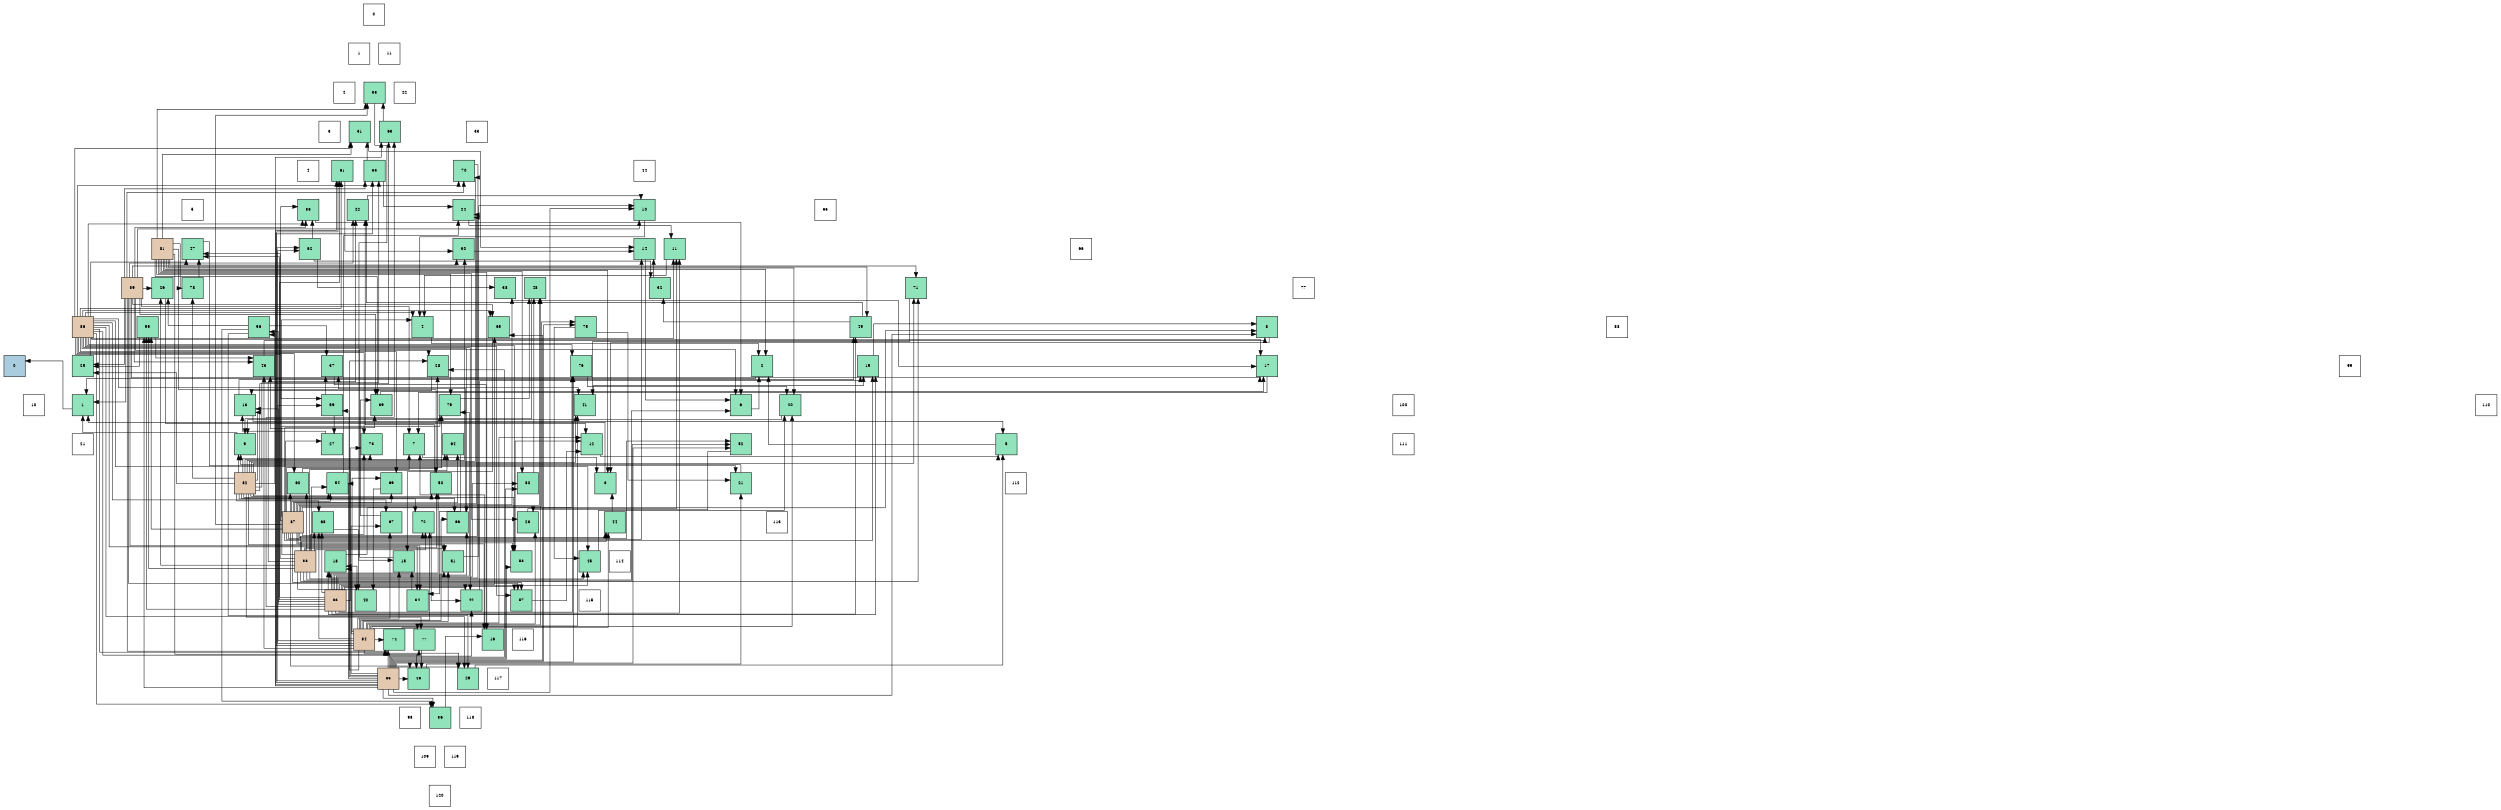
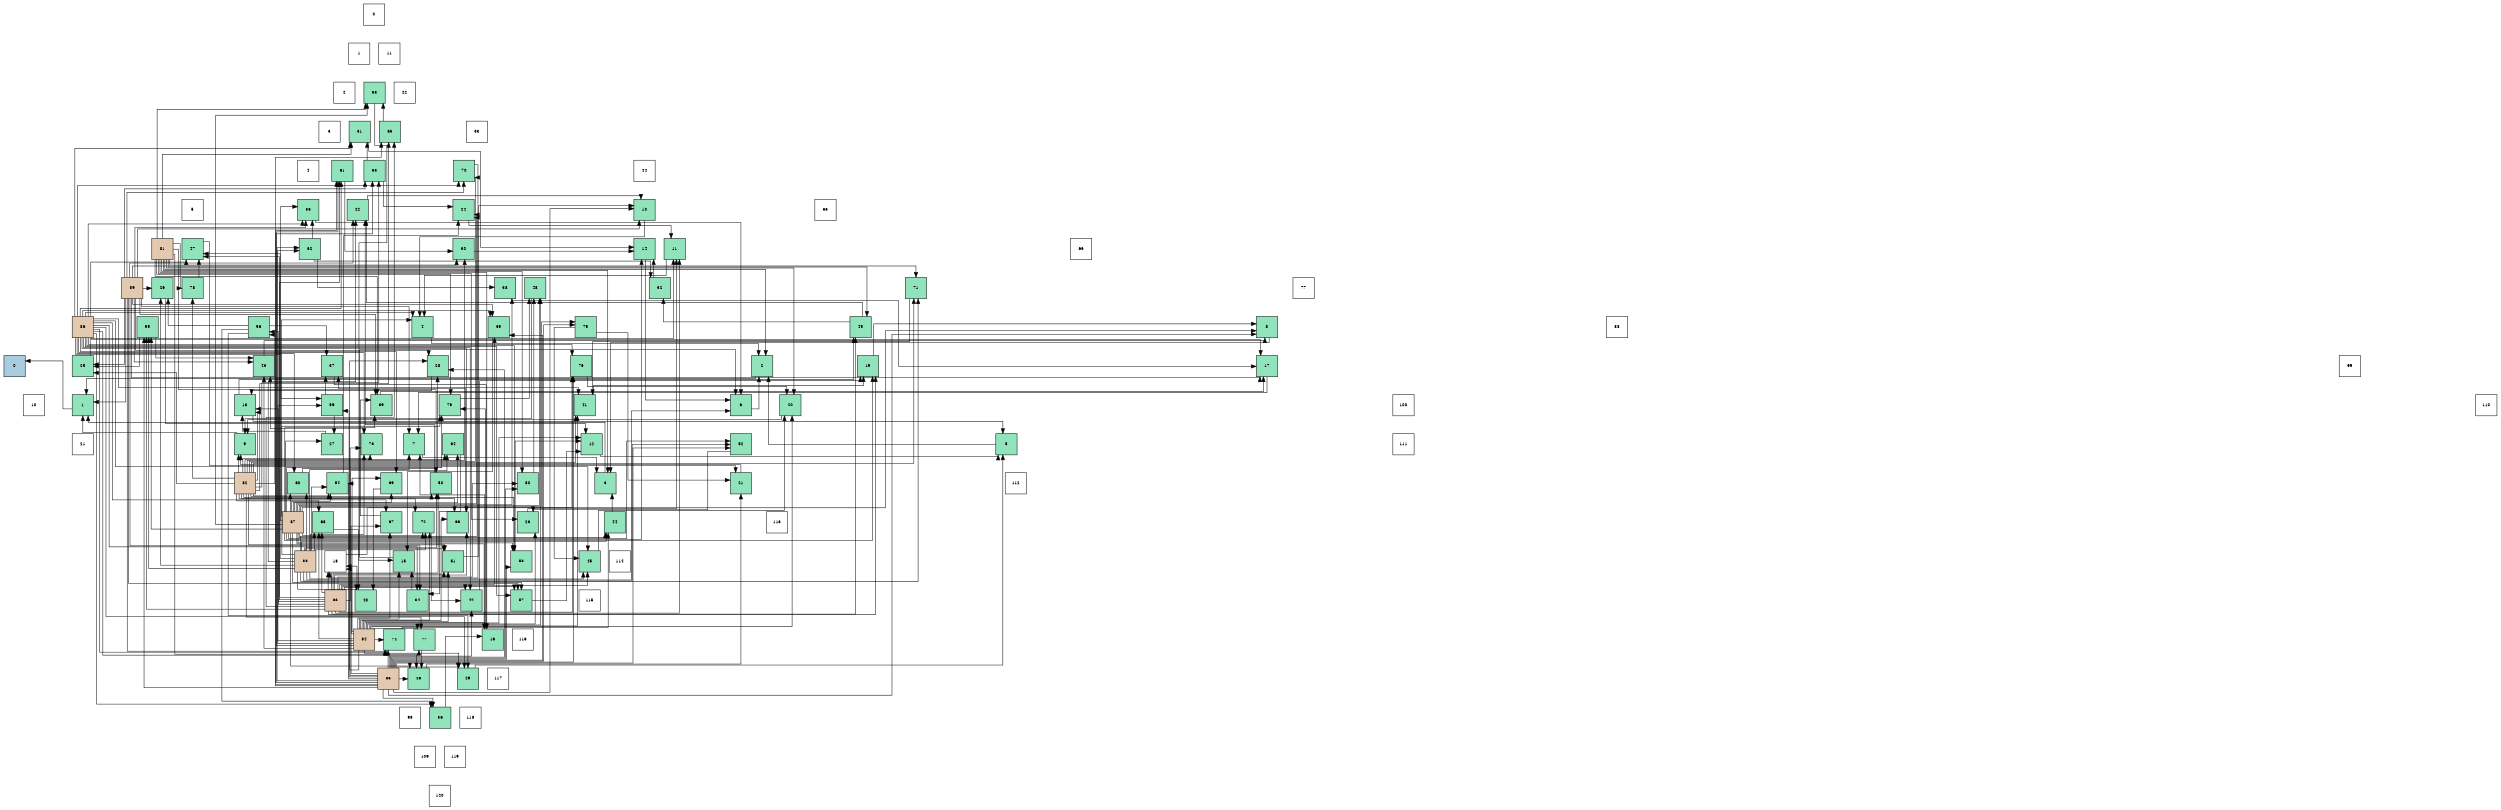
node "18": fillcolor #91e3bb -> #ffffff
edge "83" -> "79": now "84" -> "79"
